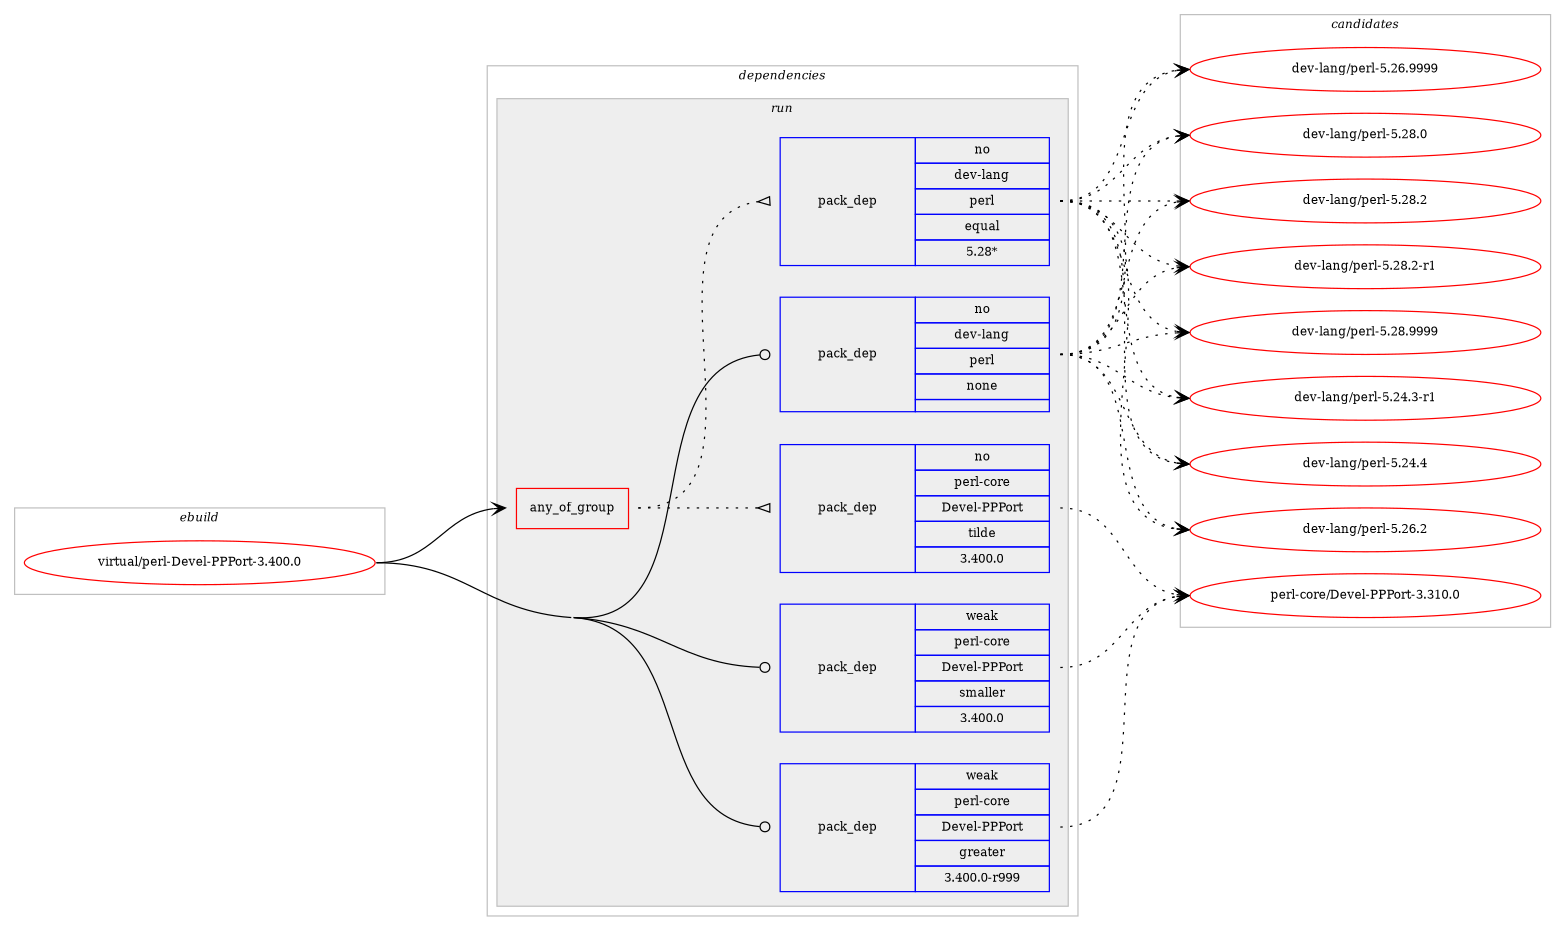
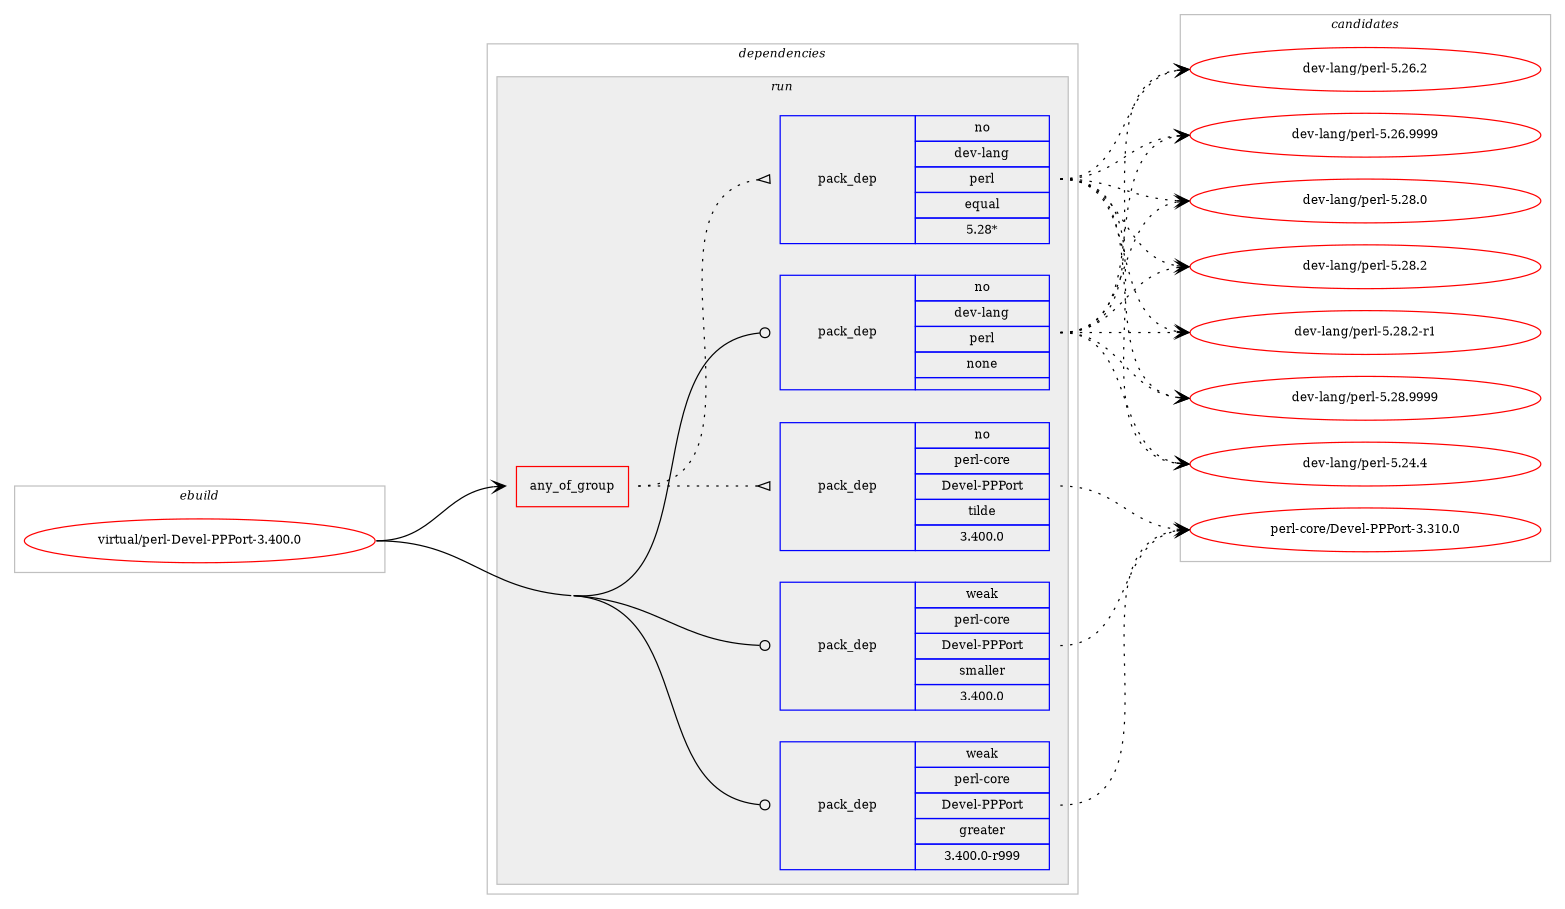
node "dev-lang/perl-5.24.3-r1": removed
